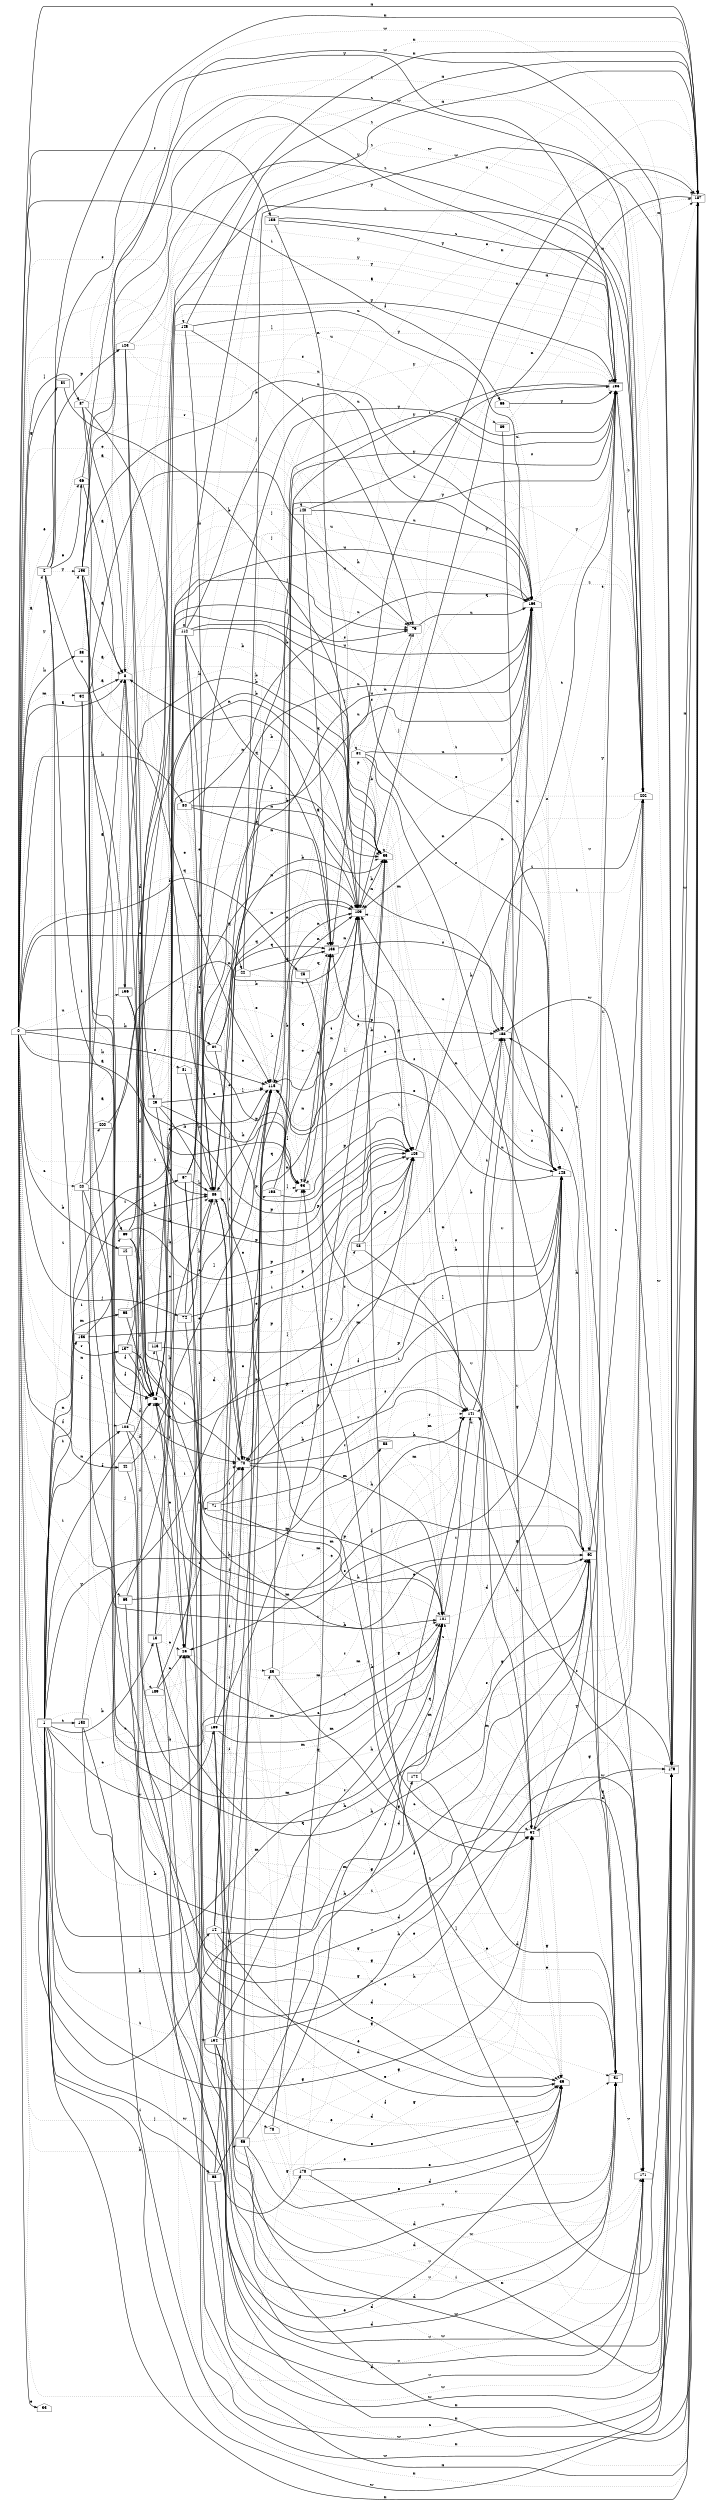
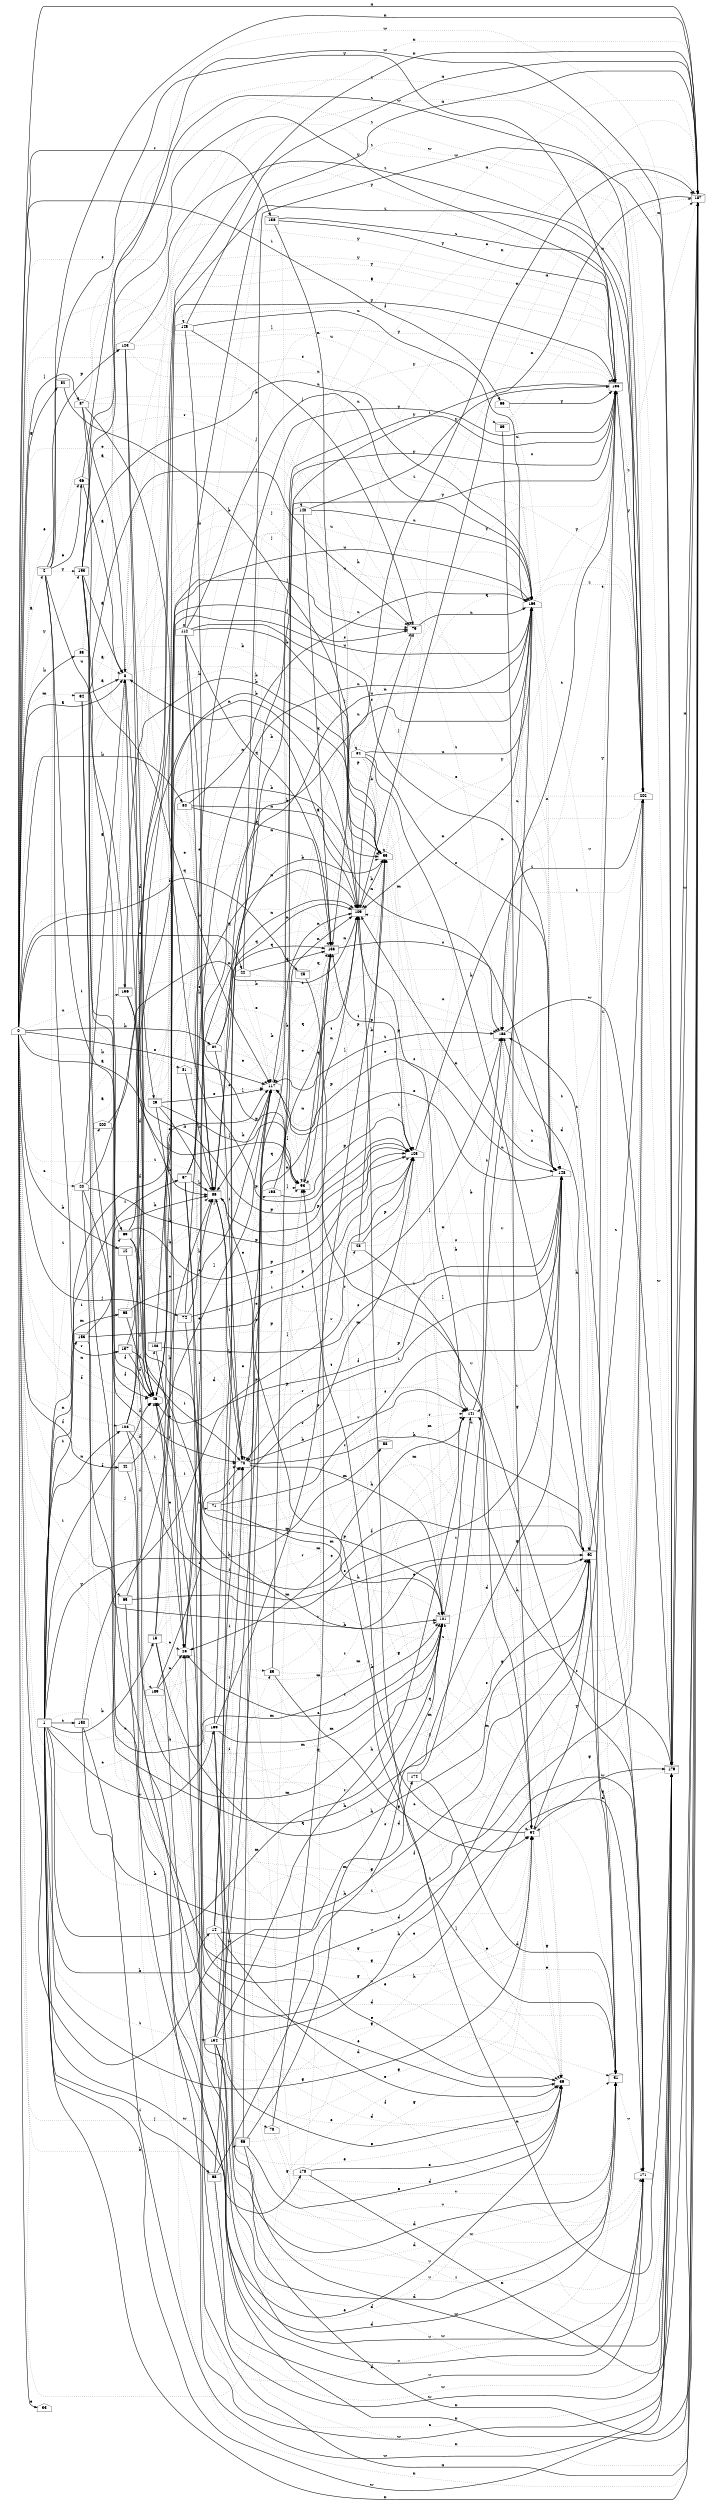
node "115": label "115" -> "117"
node "113": label "113" -> "103"
